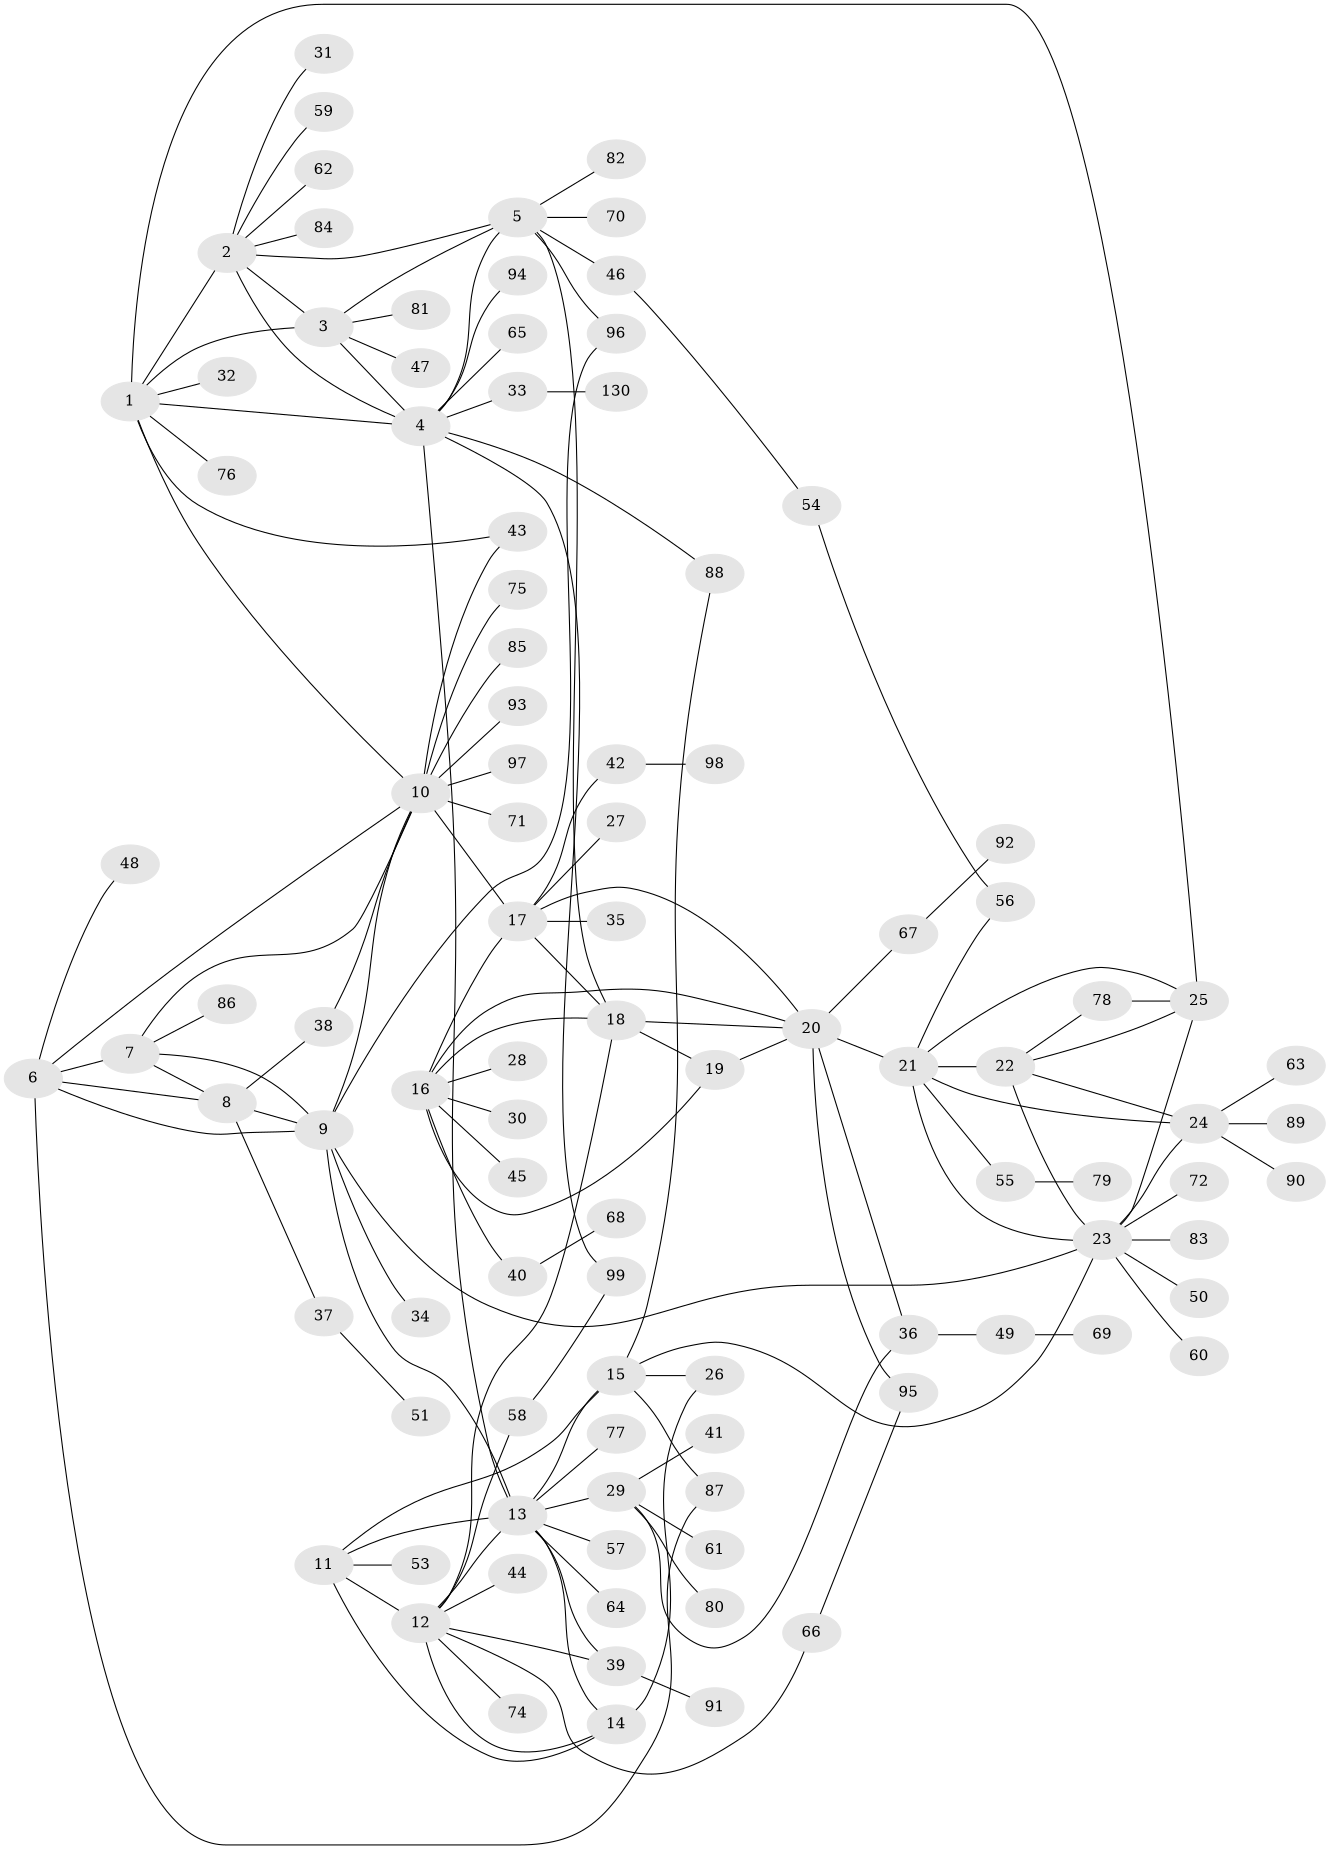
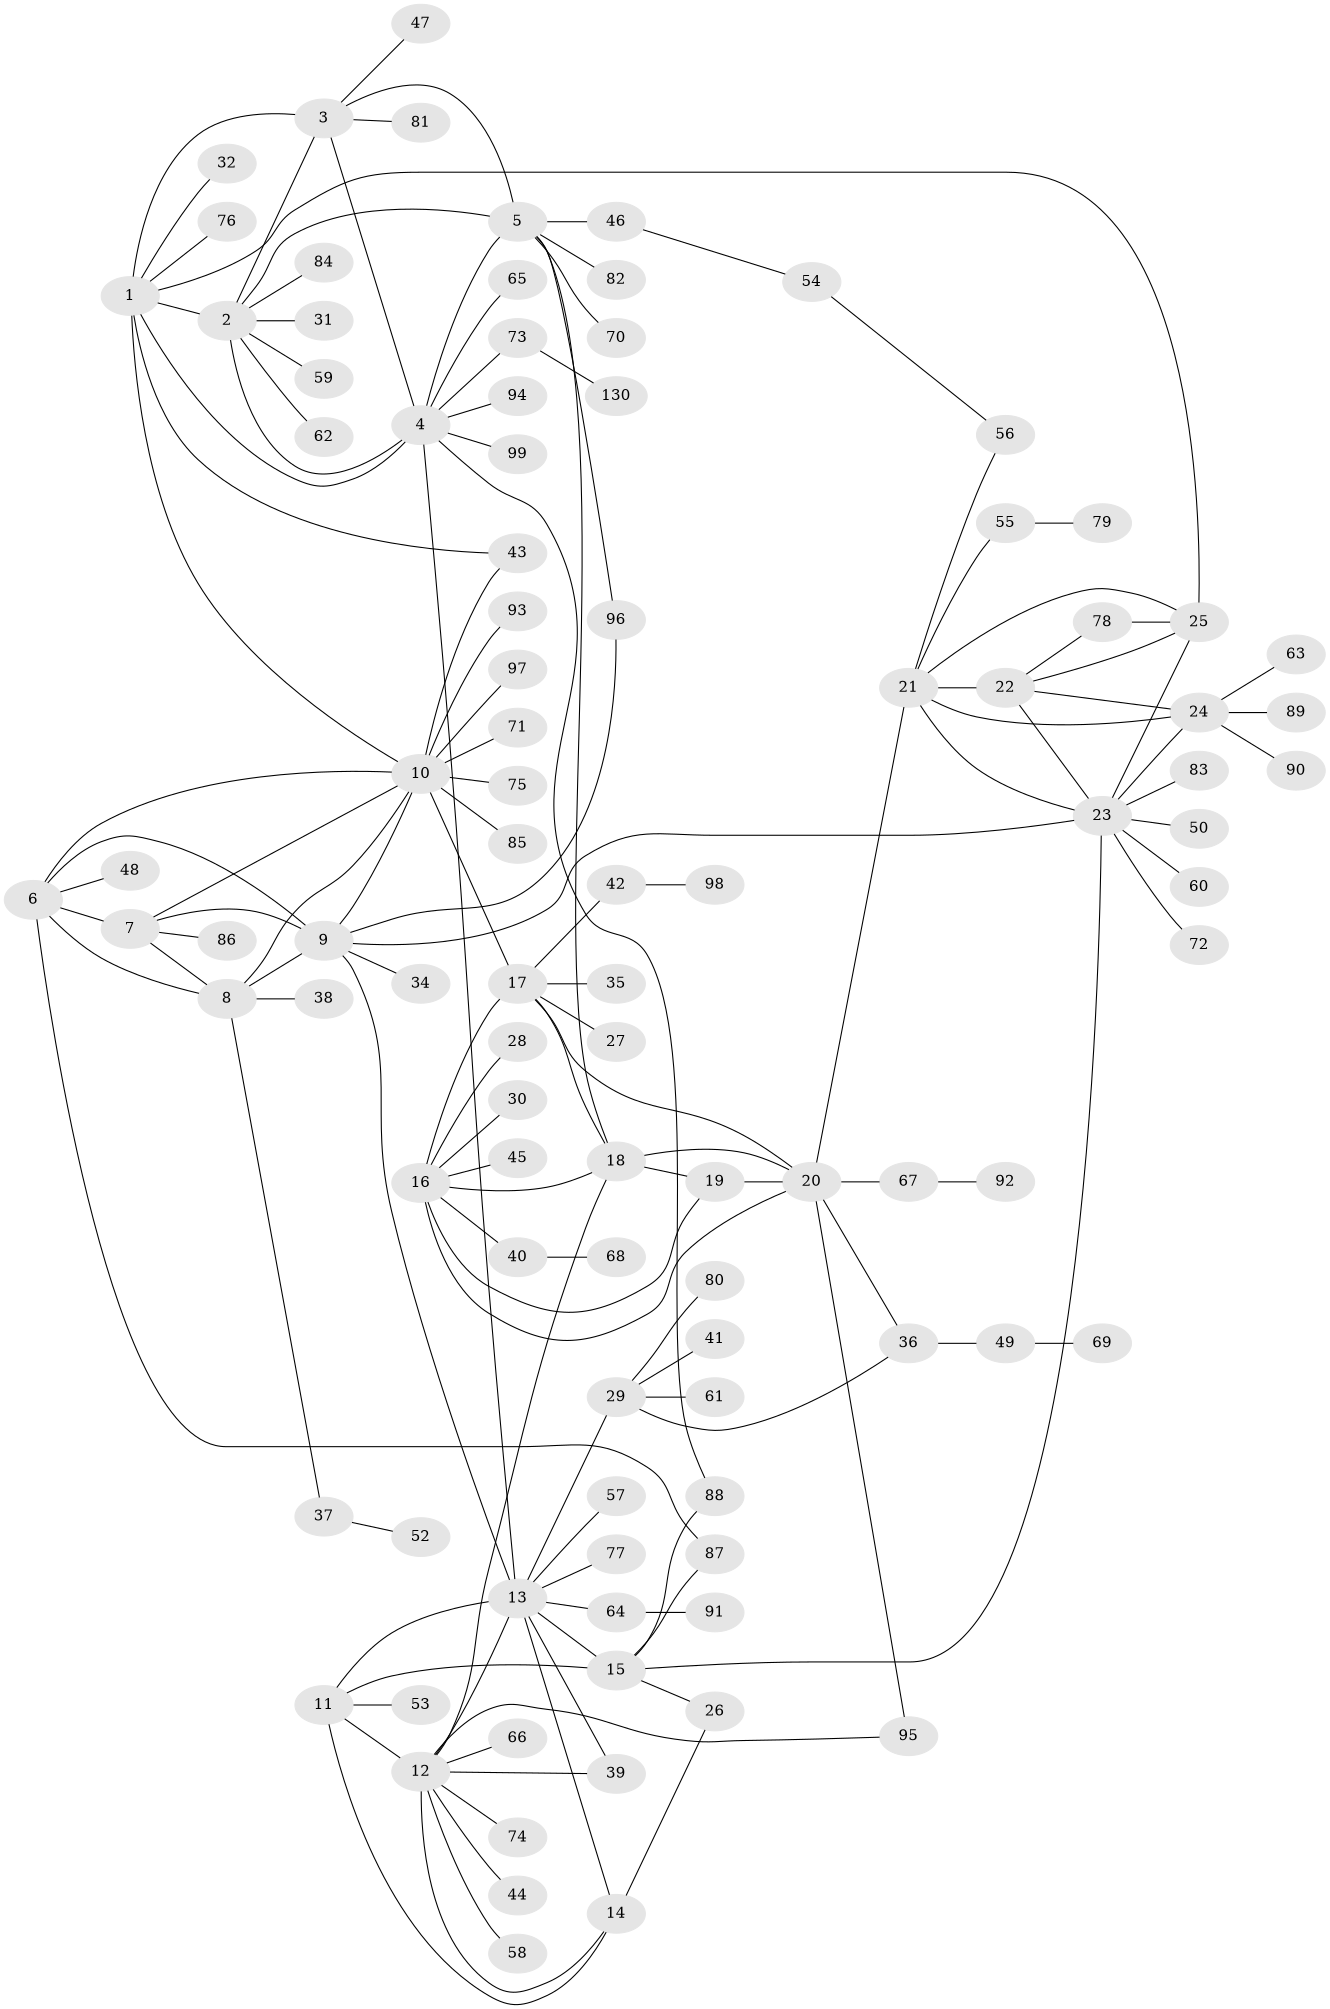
node "33": label "33" -> "73"
edge "10" -- "38": now "10" -- "8"
edge "99" -- "58": removed
node "51": label "51" -> "52"
edge "95" -- "66": now "95" -- "12"
edge "39" -- "91": now "64" -- "91"
